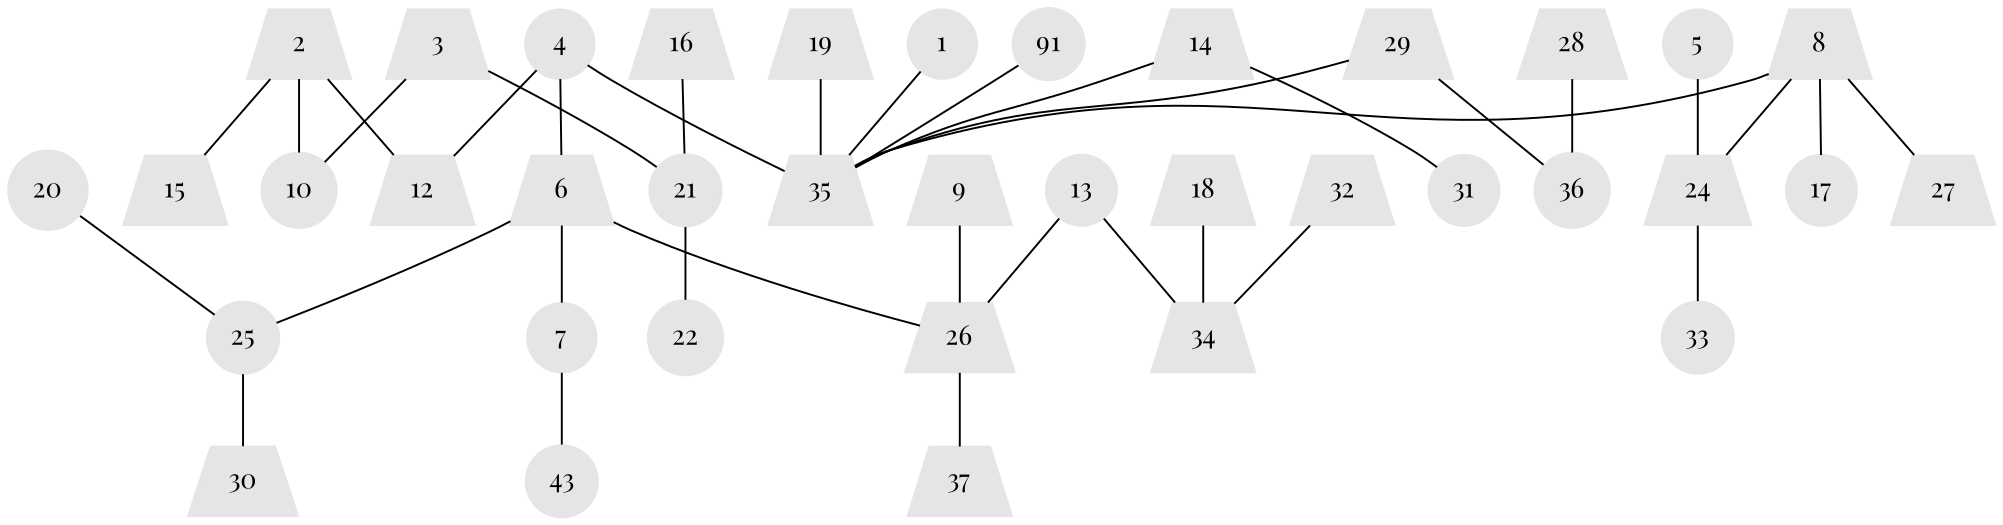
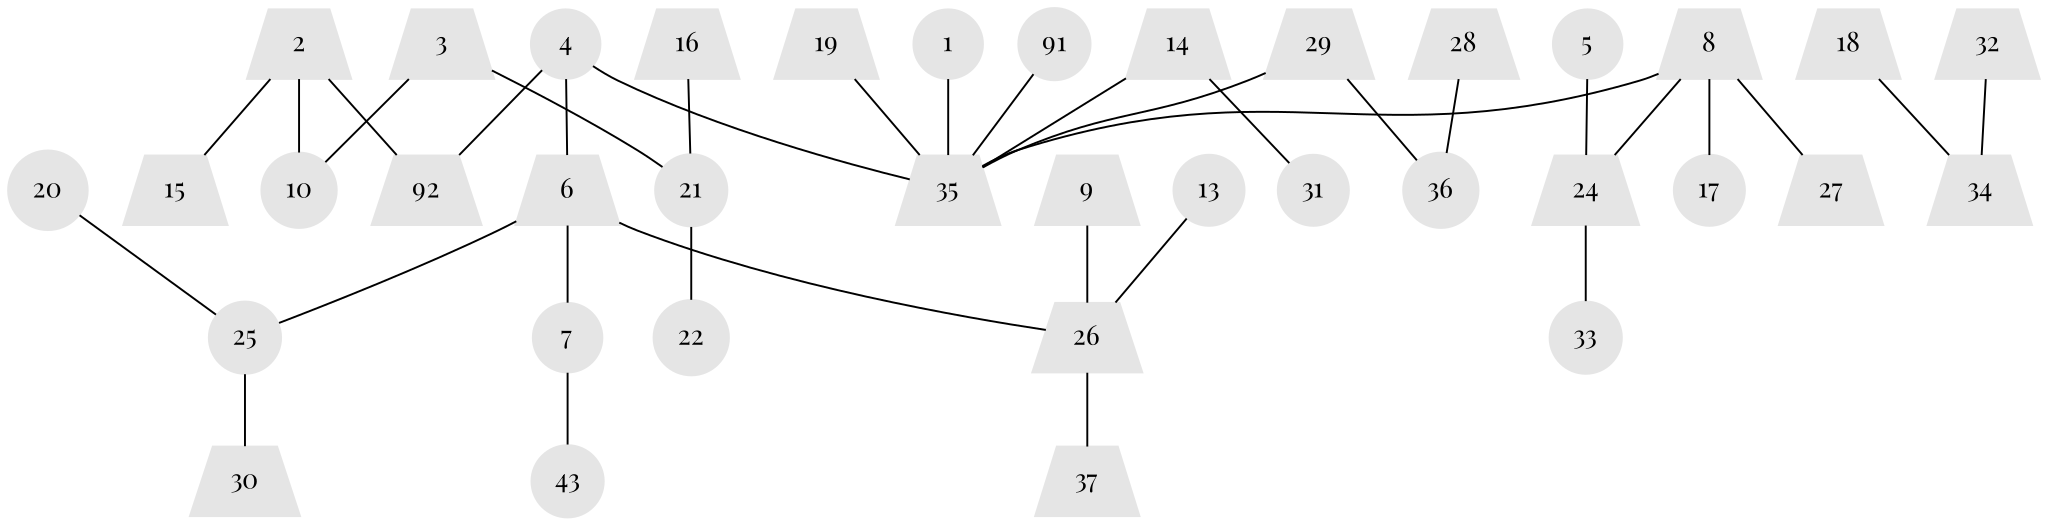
node "12": label "12" -> "92"
edge "13" -- "34": removed
